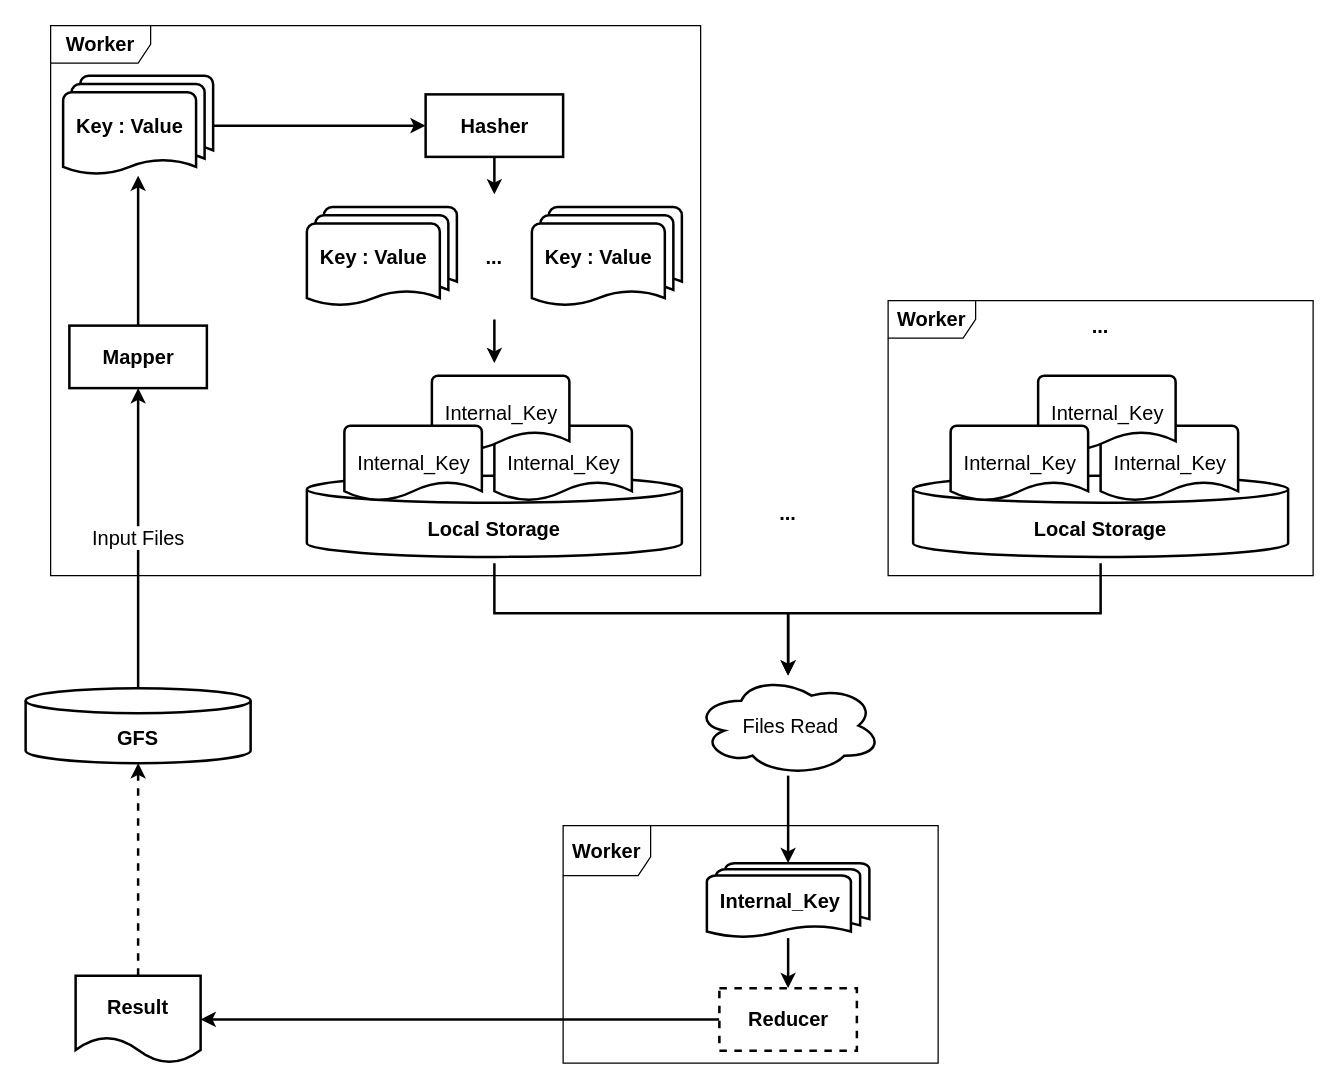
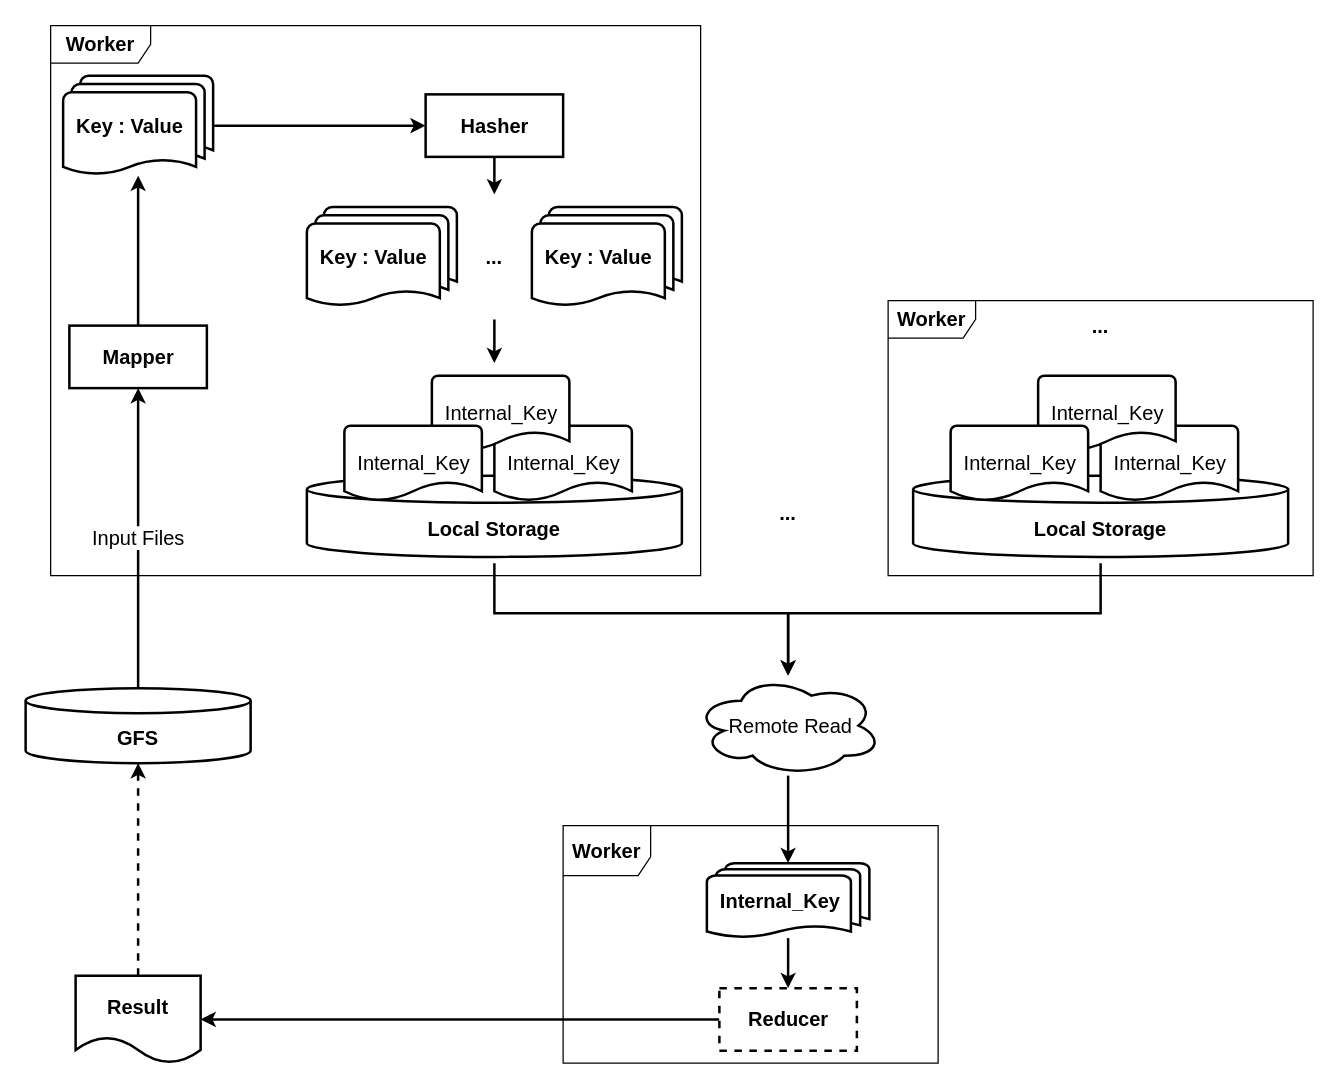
node "Files Read": label "Files Read" -> "Remote Read"
